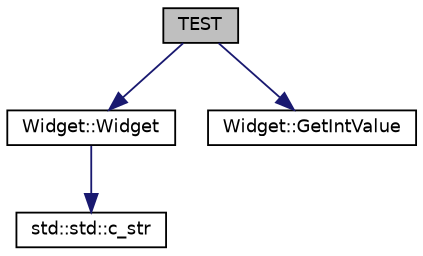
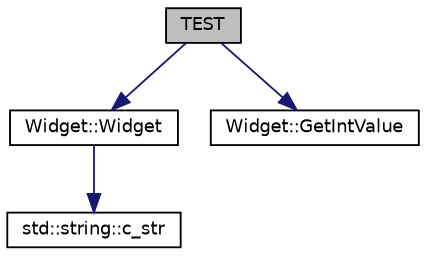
node "std::std::c_str": label "std::std::c_str" -> "std::string::c_str"
